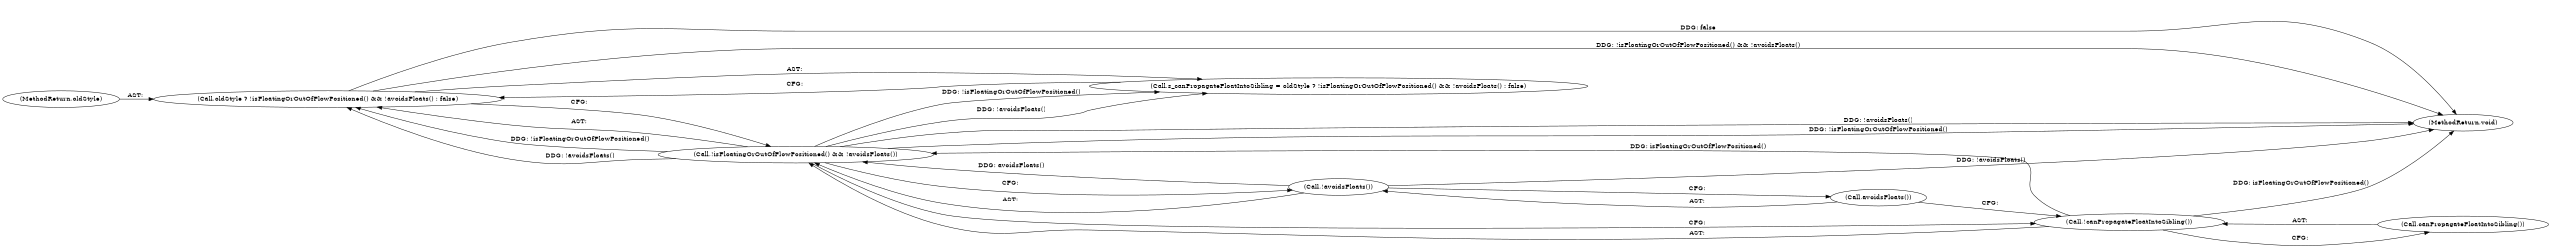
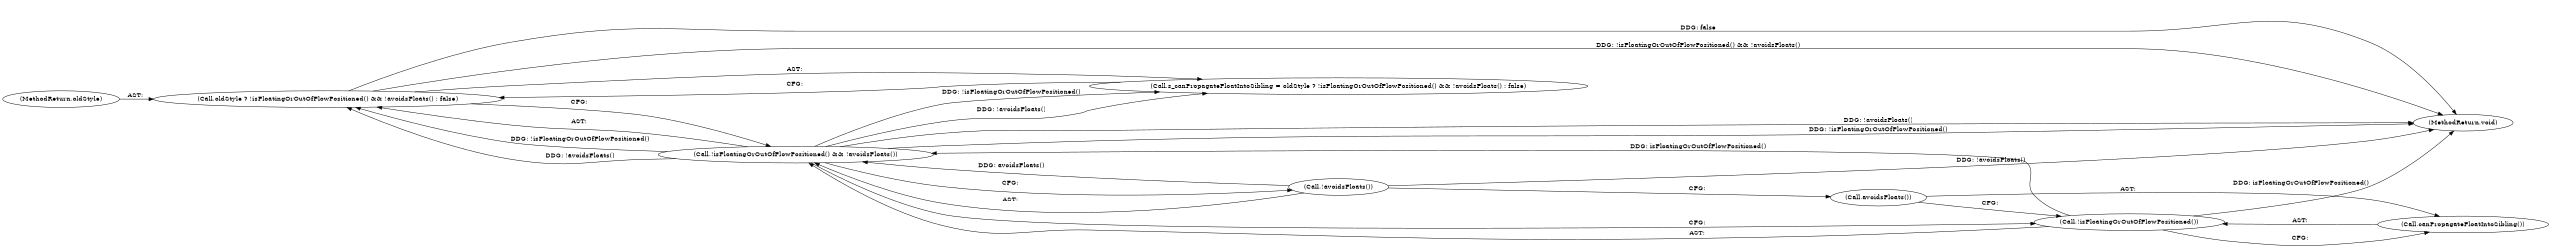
edge "(Call,avoidsFloats())" -> "(Call,!avoidsFloats())": now "(Call,avoidsFloats())" -> "(Call,canPropagateFloatIntoSibling())"
node "(Call,!canPropagateFloatIntoSibling())": label "(Call,!canPropagateFloatIntoSibling())" -> "(Call,!isFloatingOrOutOfFlowPositioned())"
